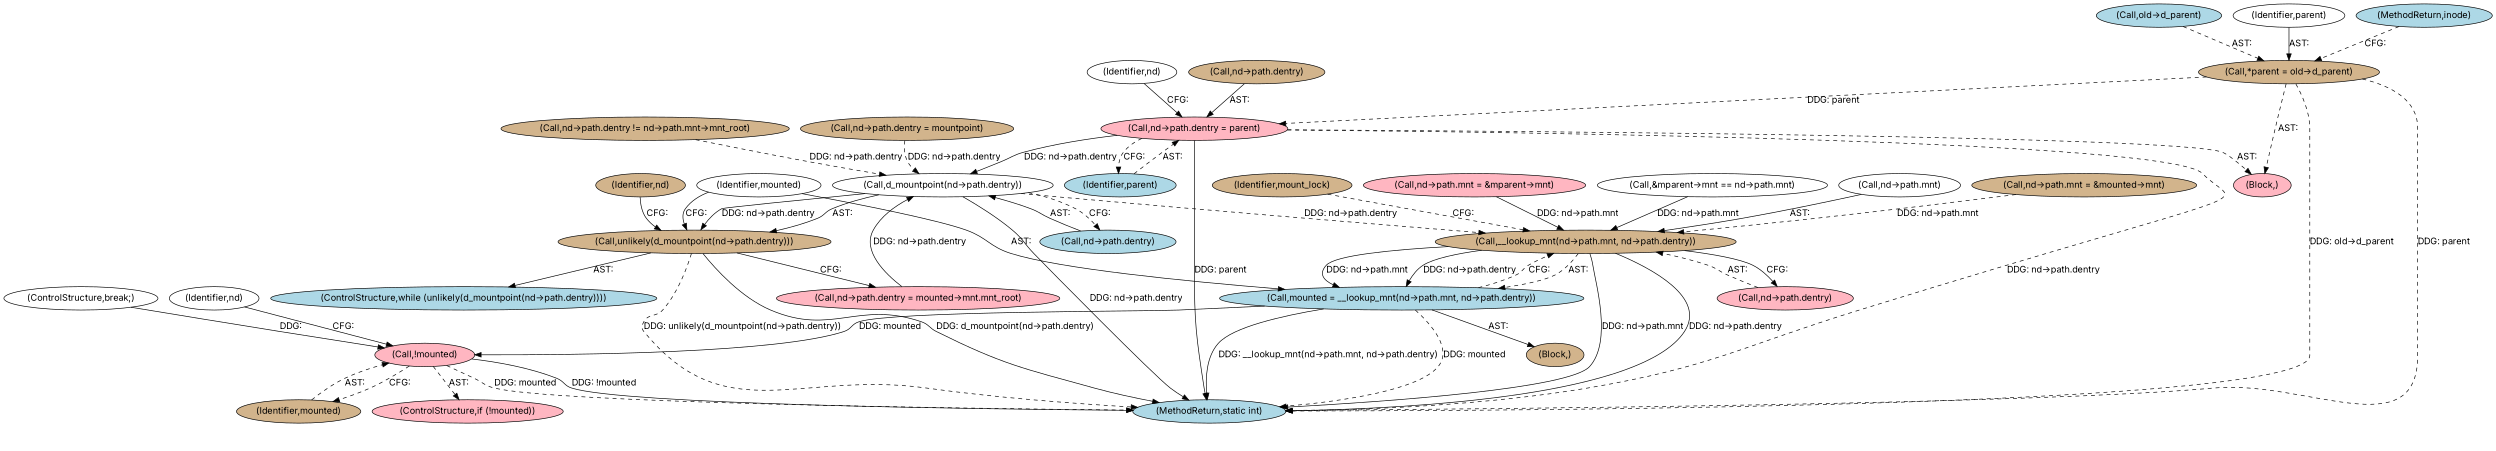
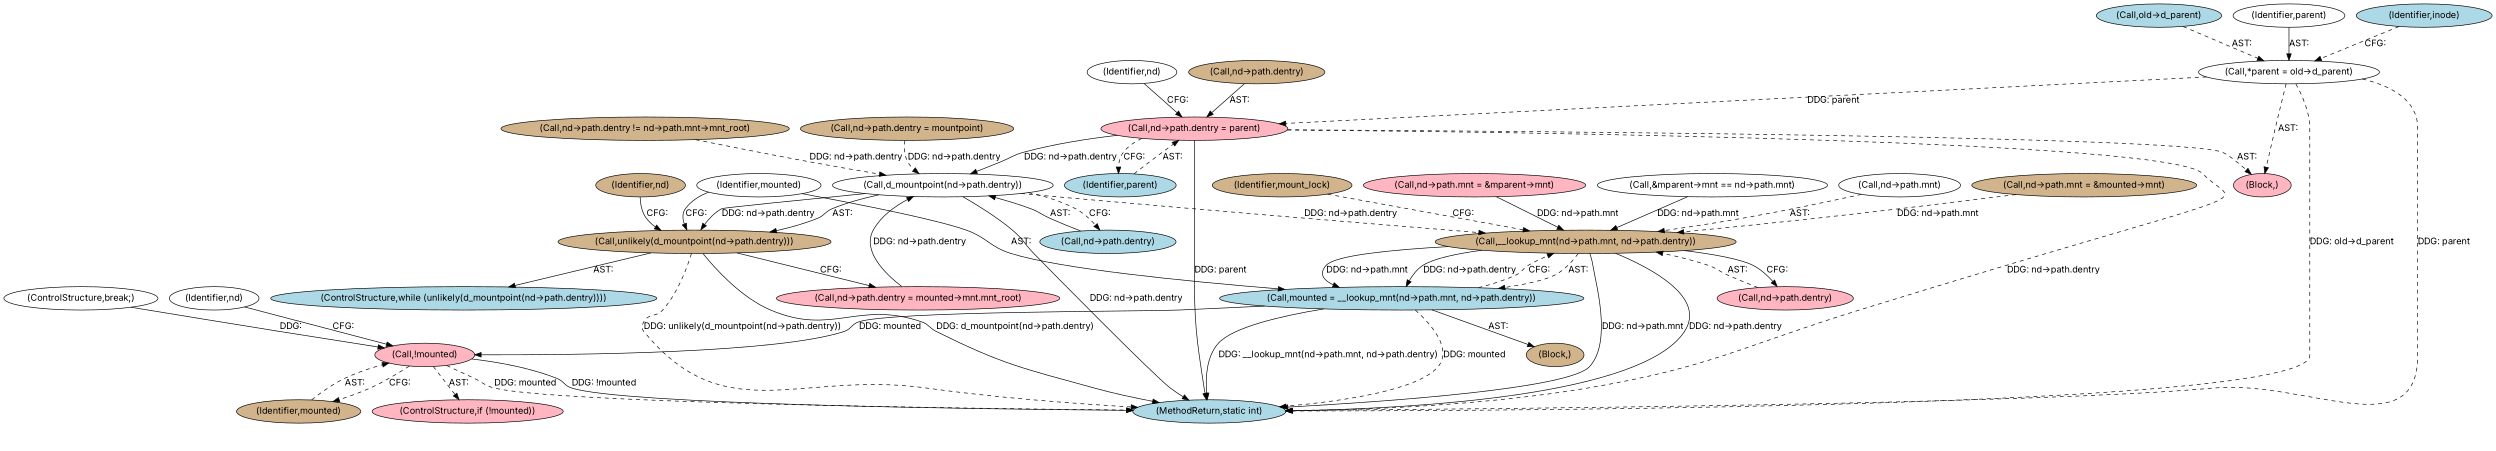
node "(MethodReturn,inode)": label "(MethodReturn,inode)" -> "(Identifier,inode)"
node "(Call,*parent = old->d_parent)": fillcolor tan -> white
edge "(Call,nd->path.mnt)" -> "(Call,__lookup_mnt(nd->path.mnt, nd->path.dentry))": style solid -> dashed
